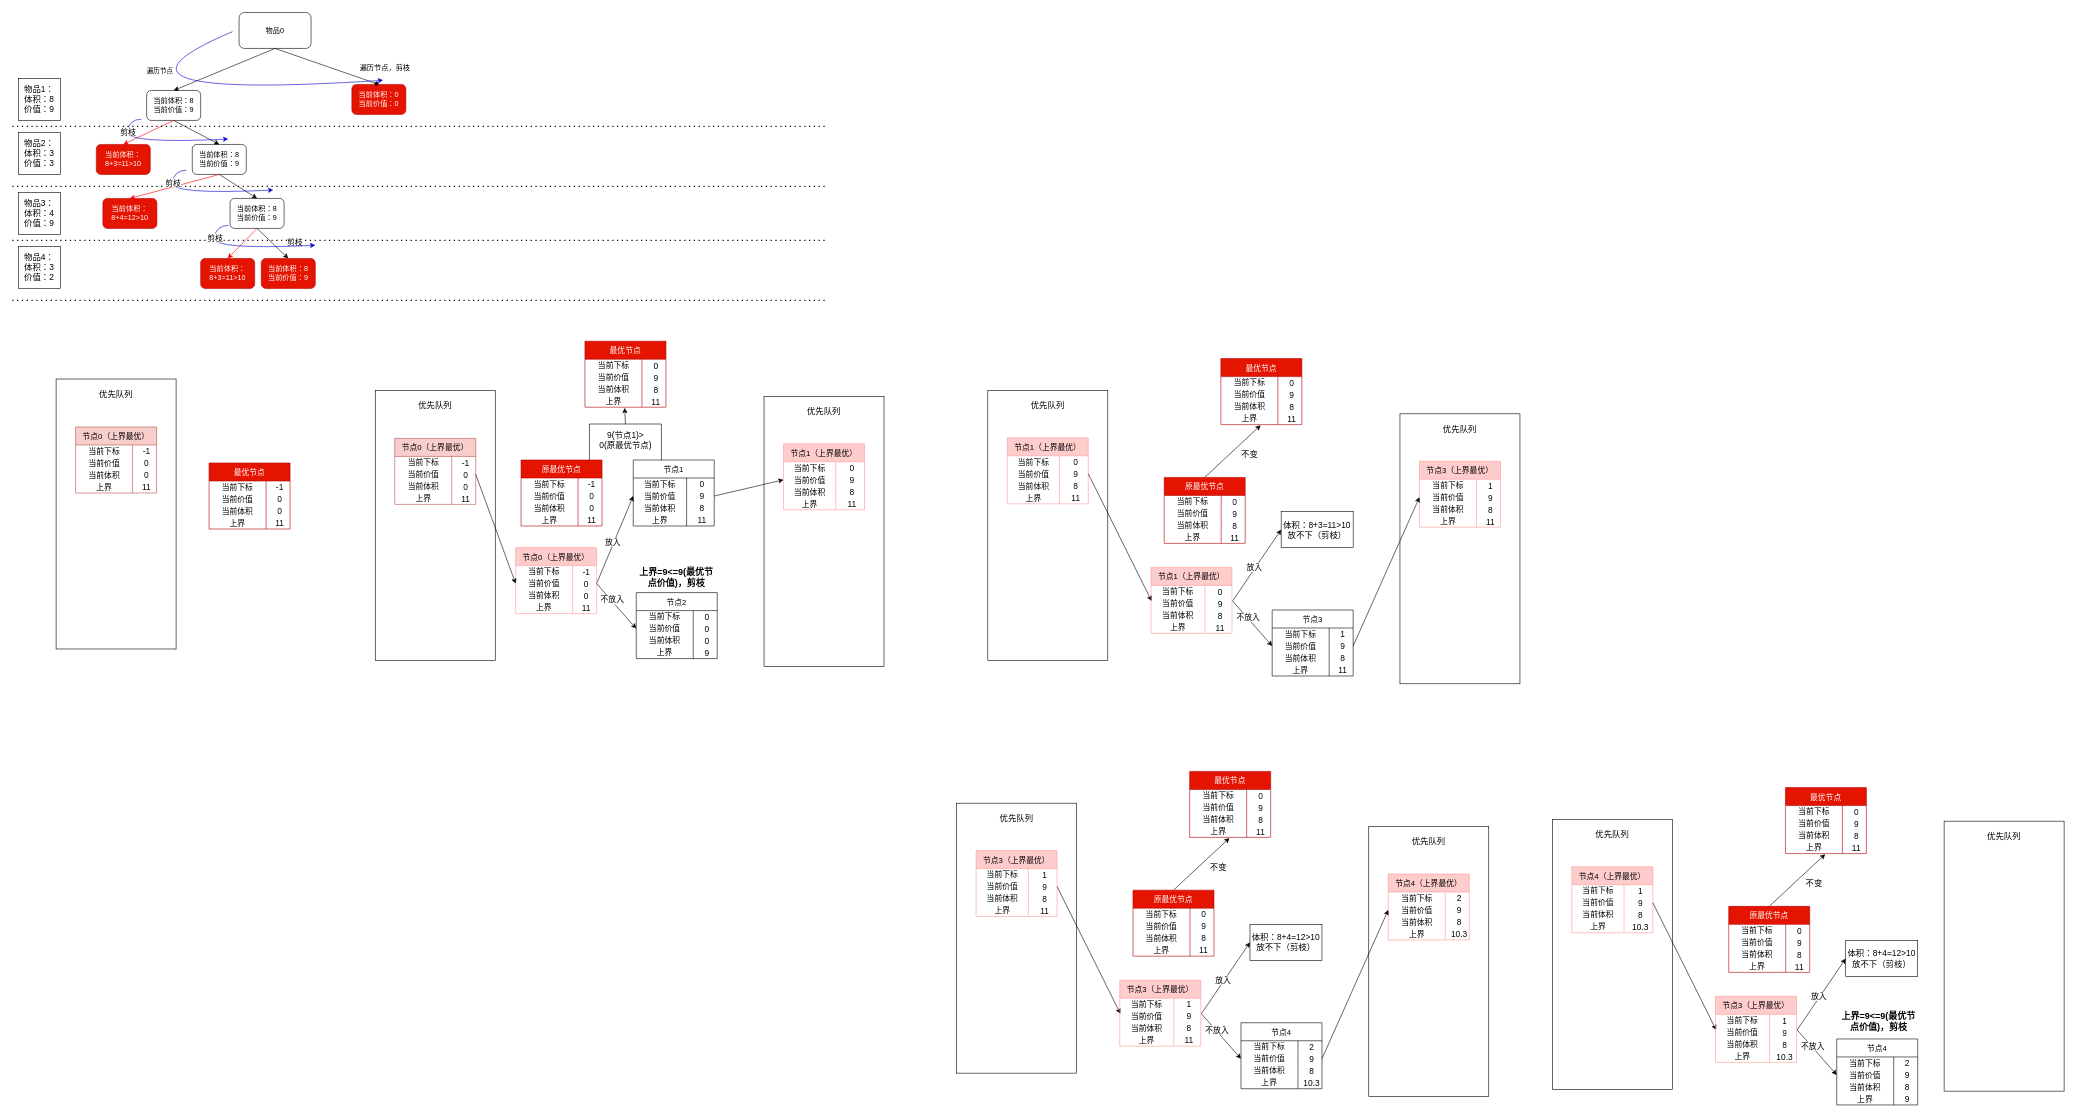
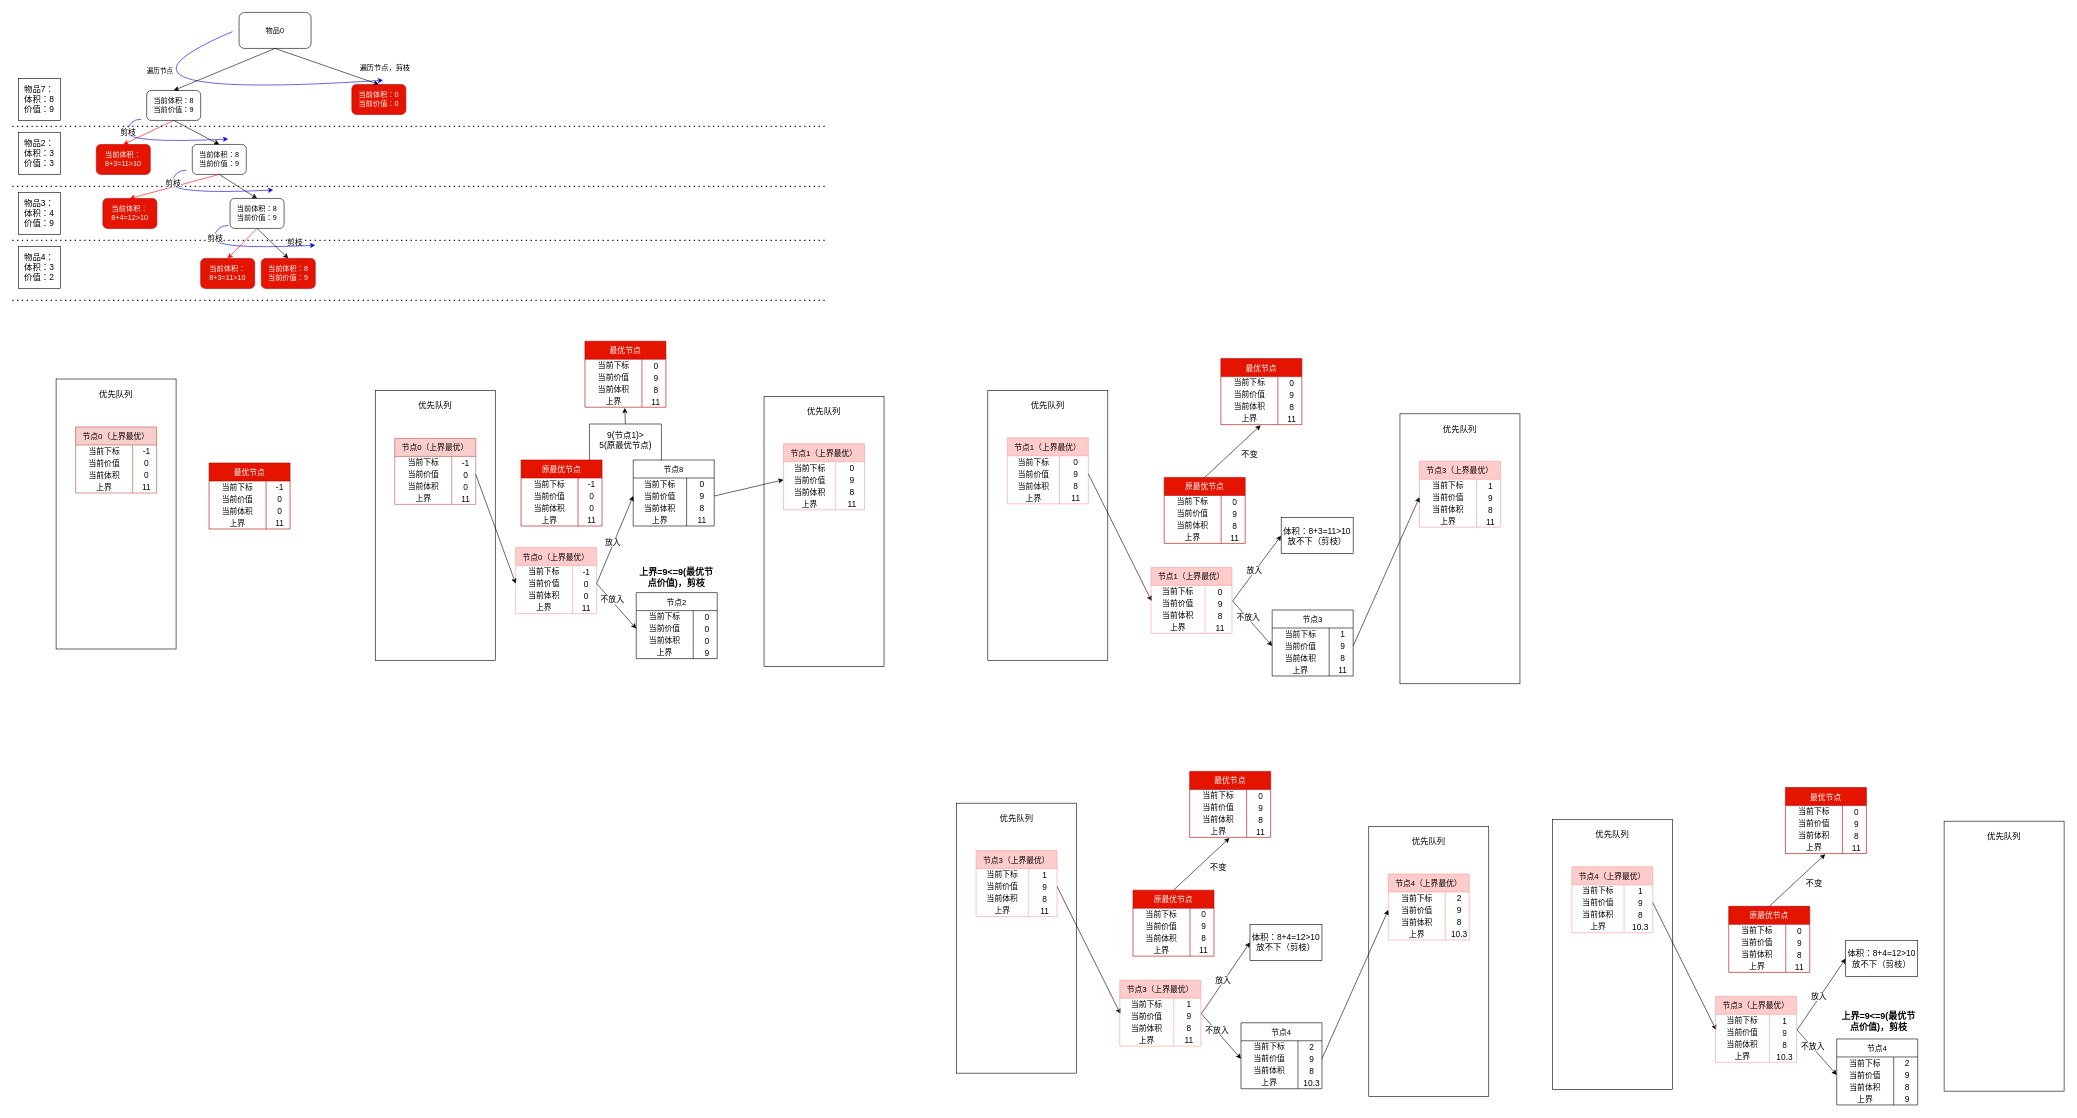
edge "物品0" -> "当前体积：0 当前价值：0": arrowhead diamond -> classic
node "物品1： 体积：8 价值：9": label "物品1： 体积：8 价值：9" -> "物品7： 体积：8 价值：9"
node "9(节点1)> 0(原最优节点)": label "9(节点1)> 0(原最优节点)" -> "9(节点1)> 5(原最优节点)"
node "节点1": label "节点1" -> "节点8"
node "体积：8+3=11>10 放不下（剪枝）": moved (1317, 530) -> (1317, 536)
